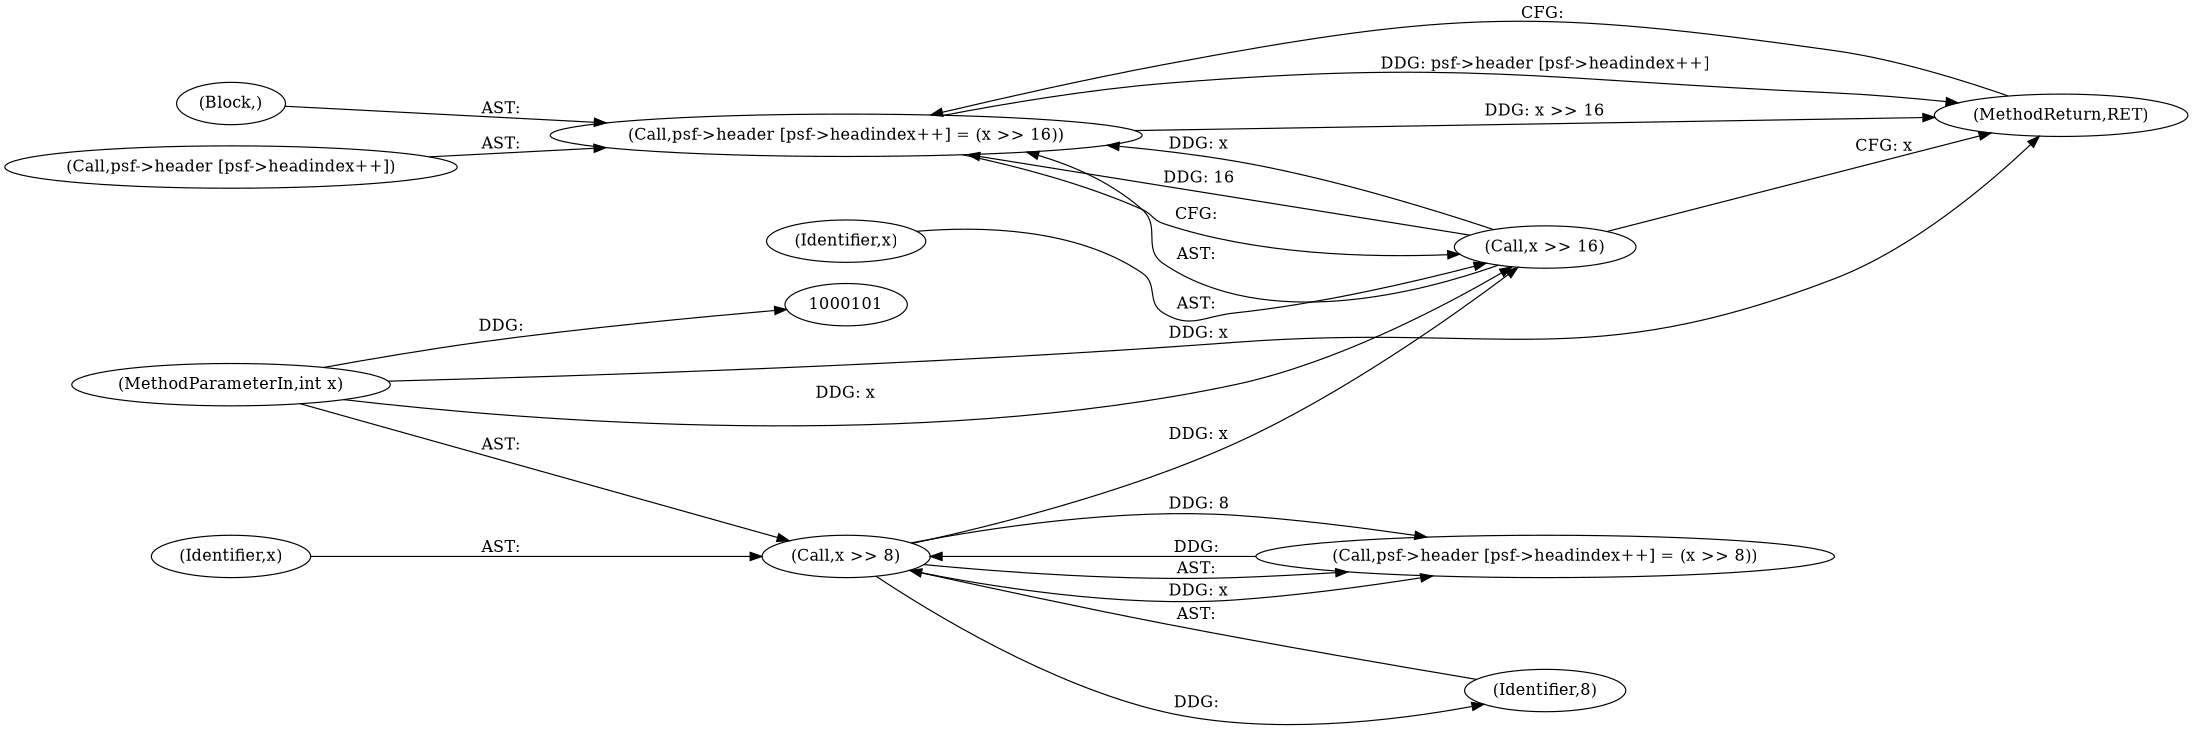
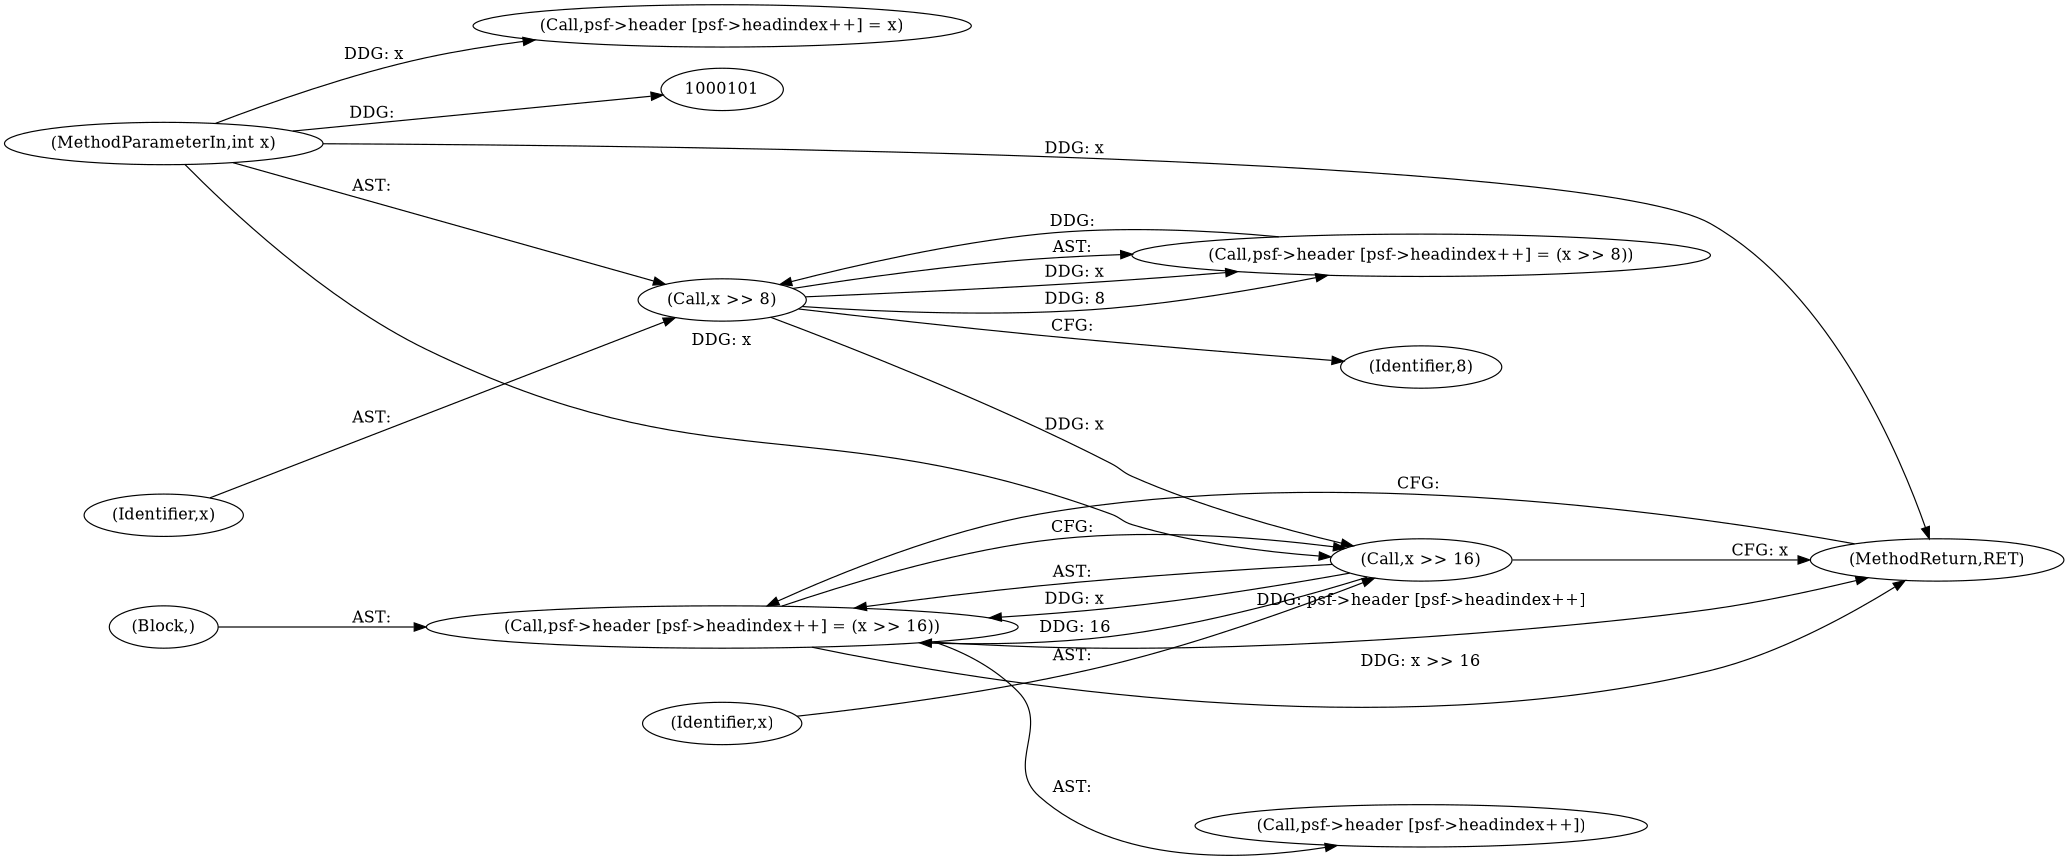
node "(Call,psf->header [psf->headindex++] = x)": added
edge "(Call,psf->header [psf->headindex++])" -> "(Call,psf->header [psf->headindex++] = (x >> 16))": reversed
edge "(Identifier,8)" -> "(Call,x >> 8)": removed, label "AST:"
edge "(Call,x >> 8)" -> "(Identifier,8)": label "DDG: " -> "CFG: "
